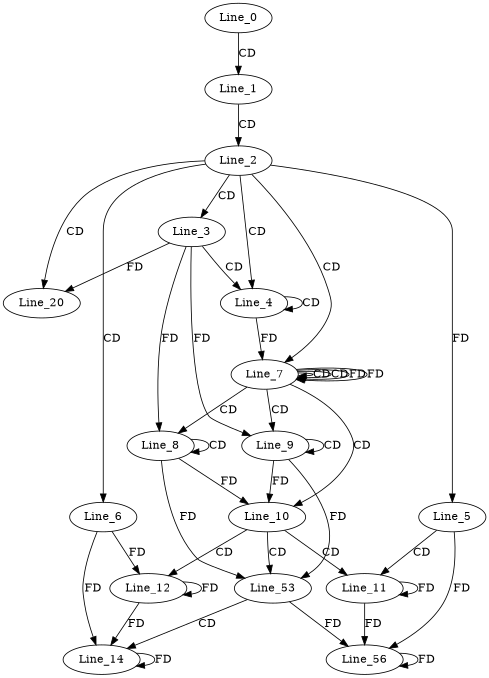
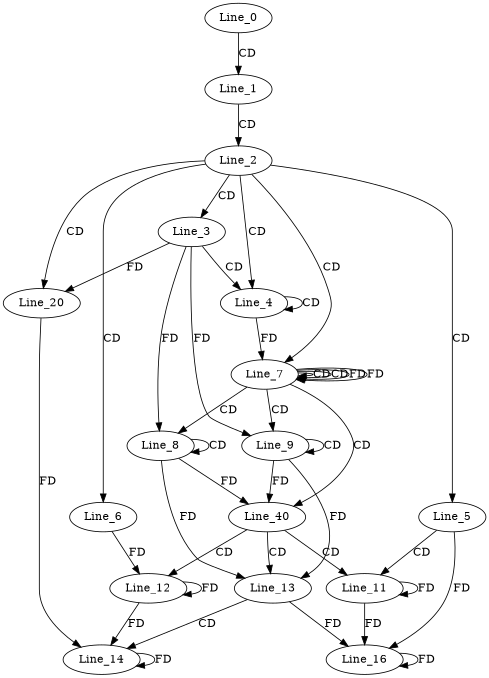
edge "Line_2" -> "Line_5": label "FD" -> "CD"
node "Line_10": label "Line_10" -> "Line_40"
edge "Line_6" -> "Line_14": now "Line_20" -> "Line_14"
node "Line_53": label "Line_53" -> "Line_13"
node "Line_56": label "Line_56" -> "Line_16"
